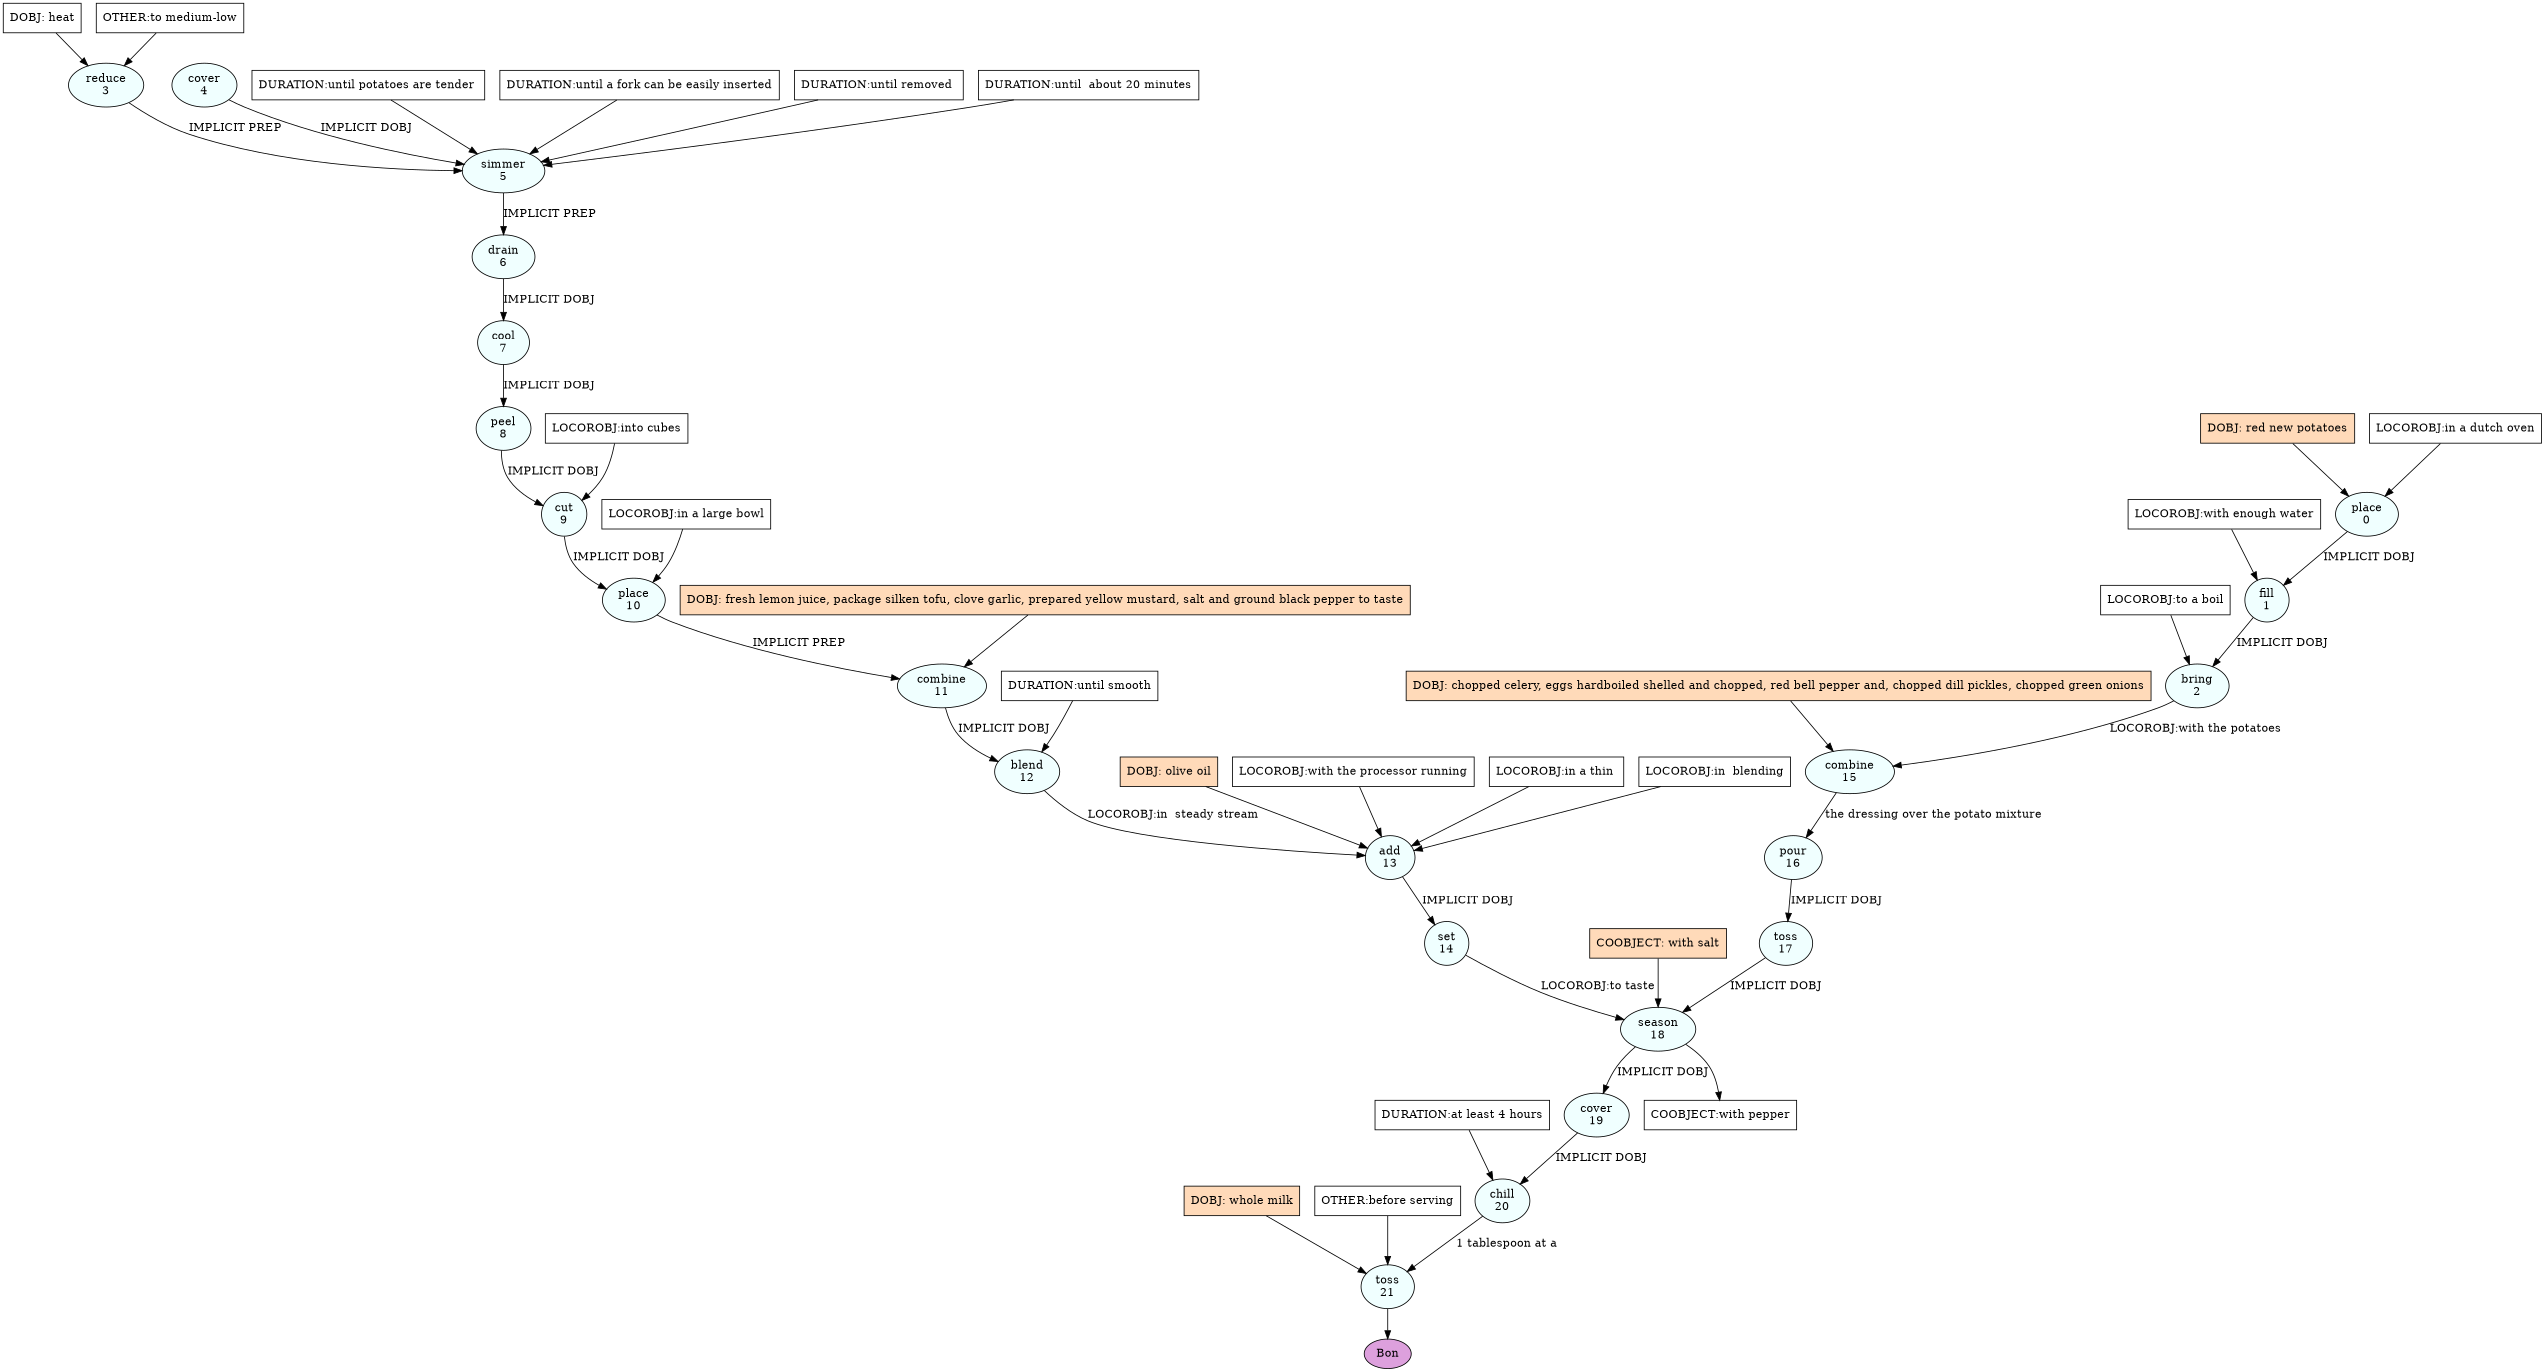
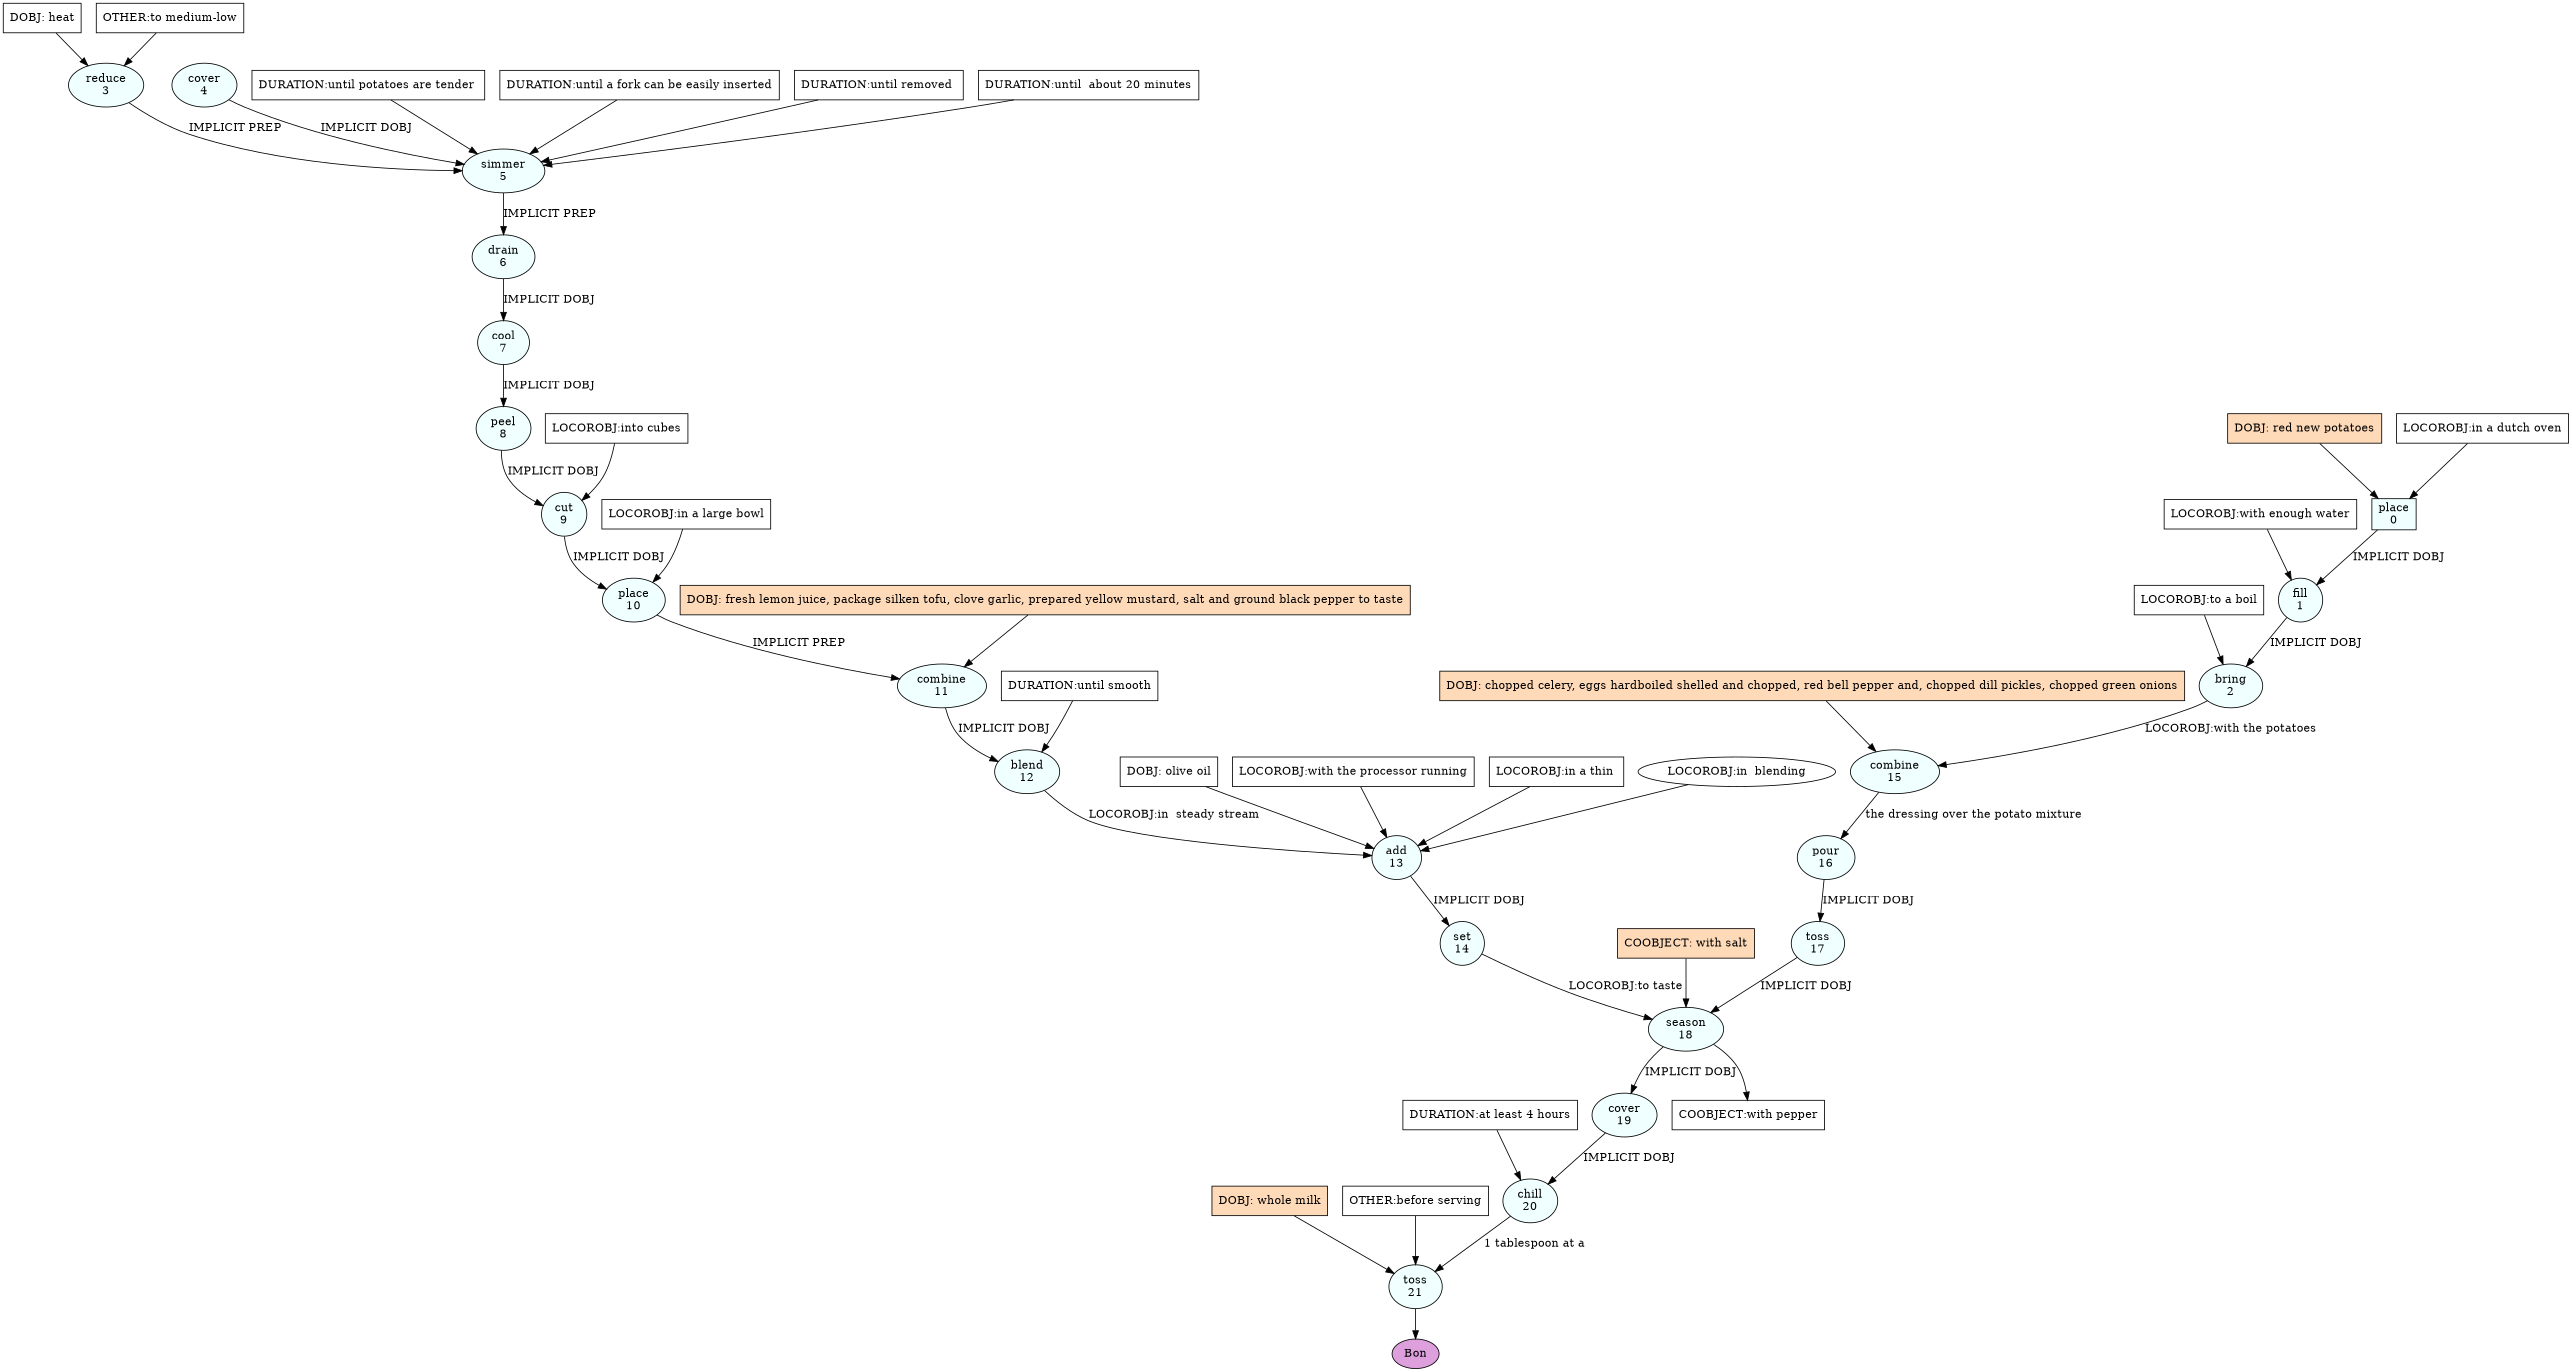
node "place 0": shape ellipse -> box
node "DOBJ: olive oil": fillcolor peachpuff -> white
node "LOCOROBJ:in  blending": shape box -> ellipse
